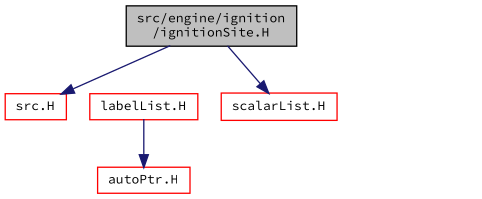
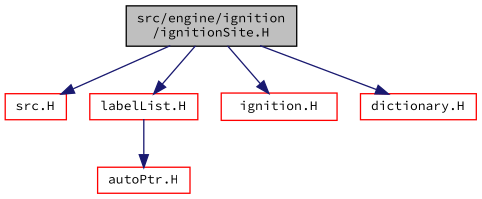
edge "src/engine/ignition /ignitionSite.H" -> "labelList.H": added
node "scalarList.H": label "scalarList.H" -> "ignition.H"
node "dictionary.H": added
